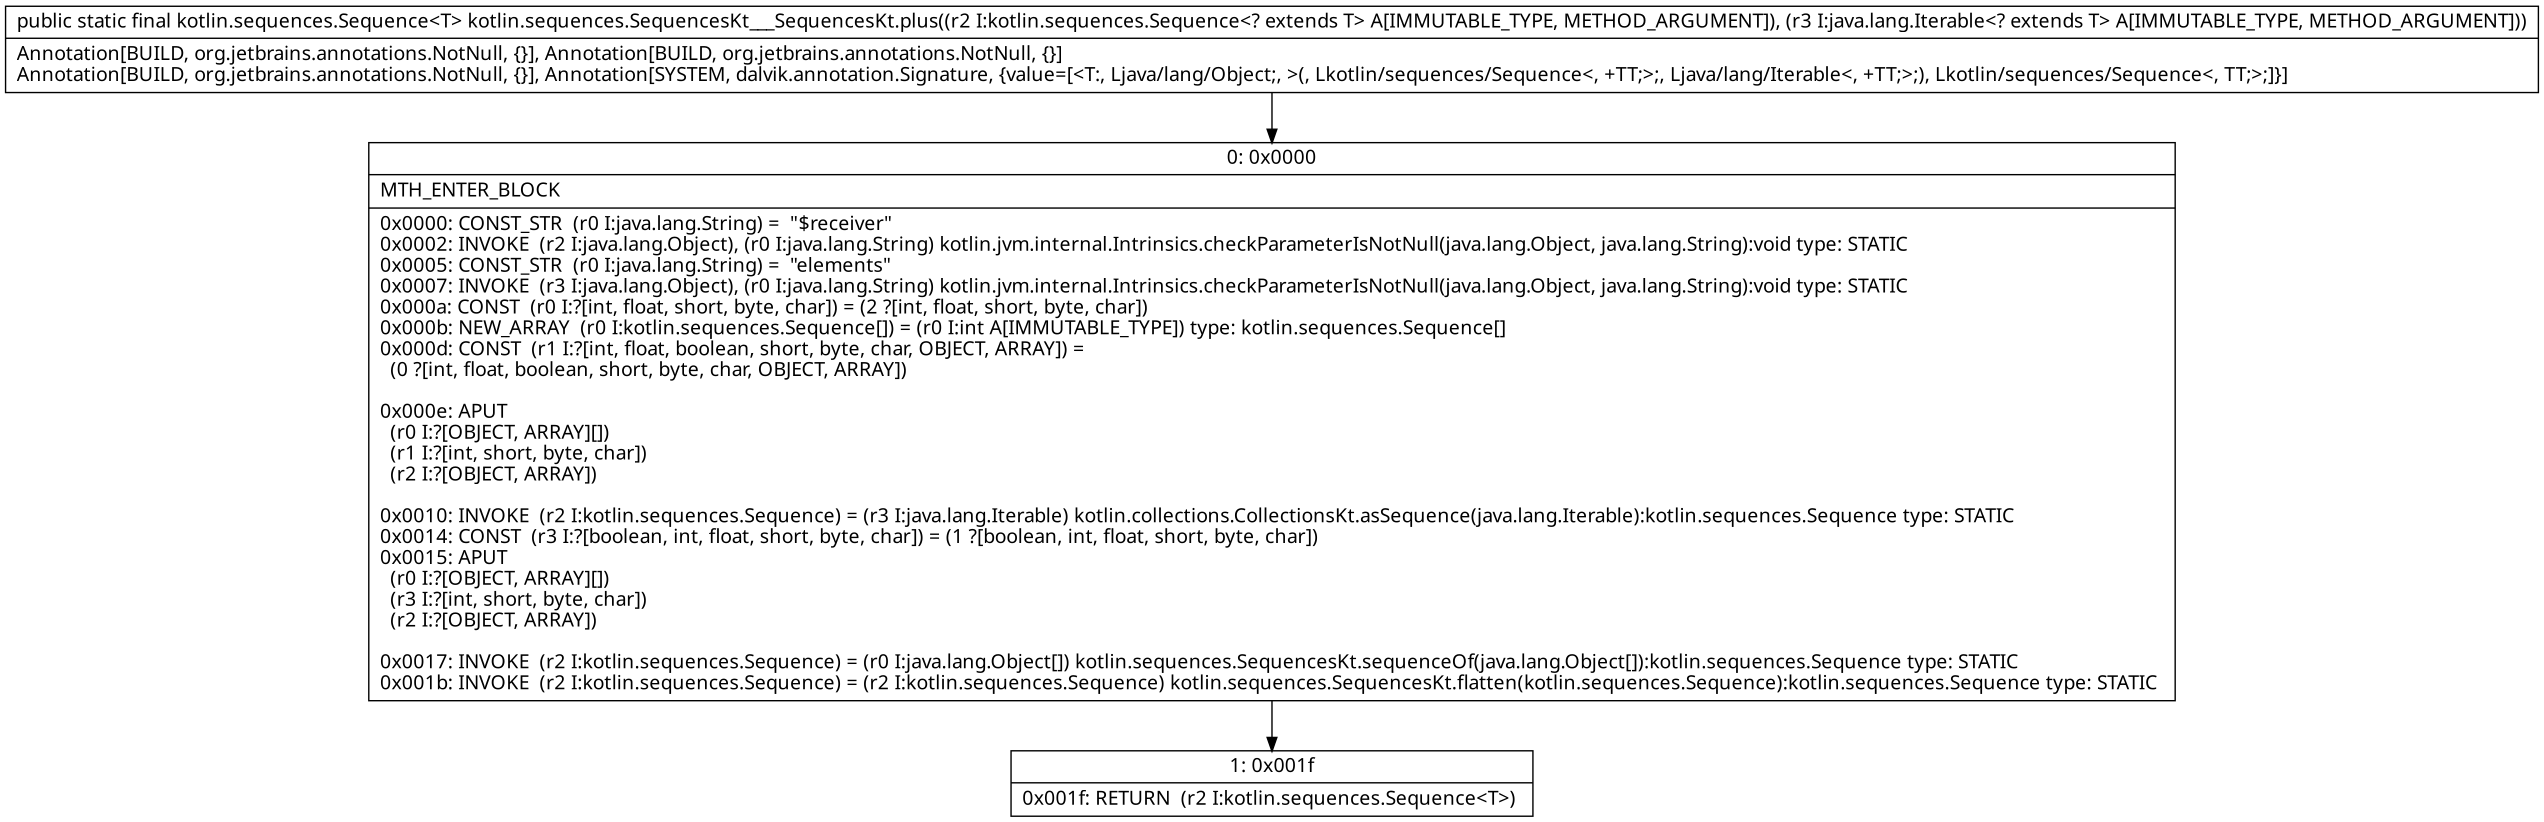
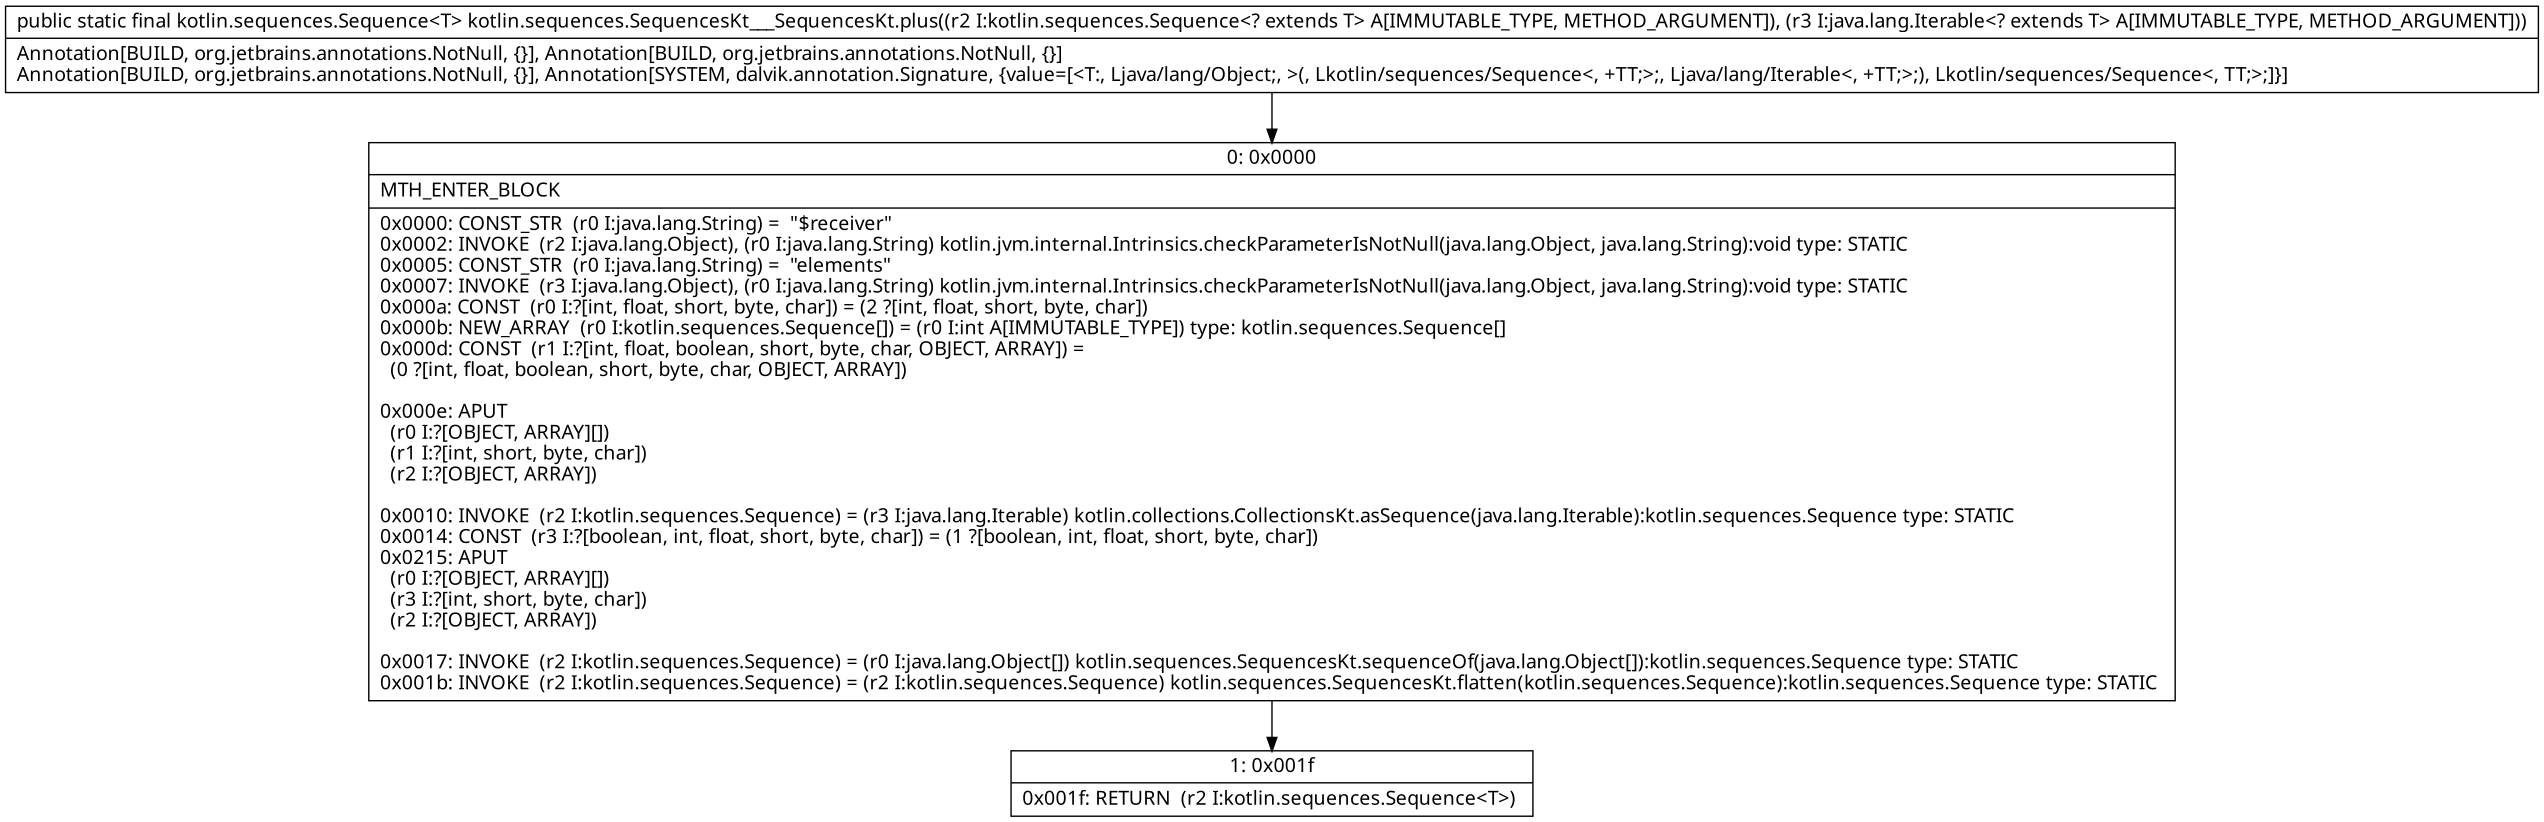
node "0: 0x0000": text "0x0015: APUT" -> "0x0215: APUT"
